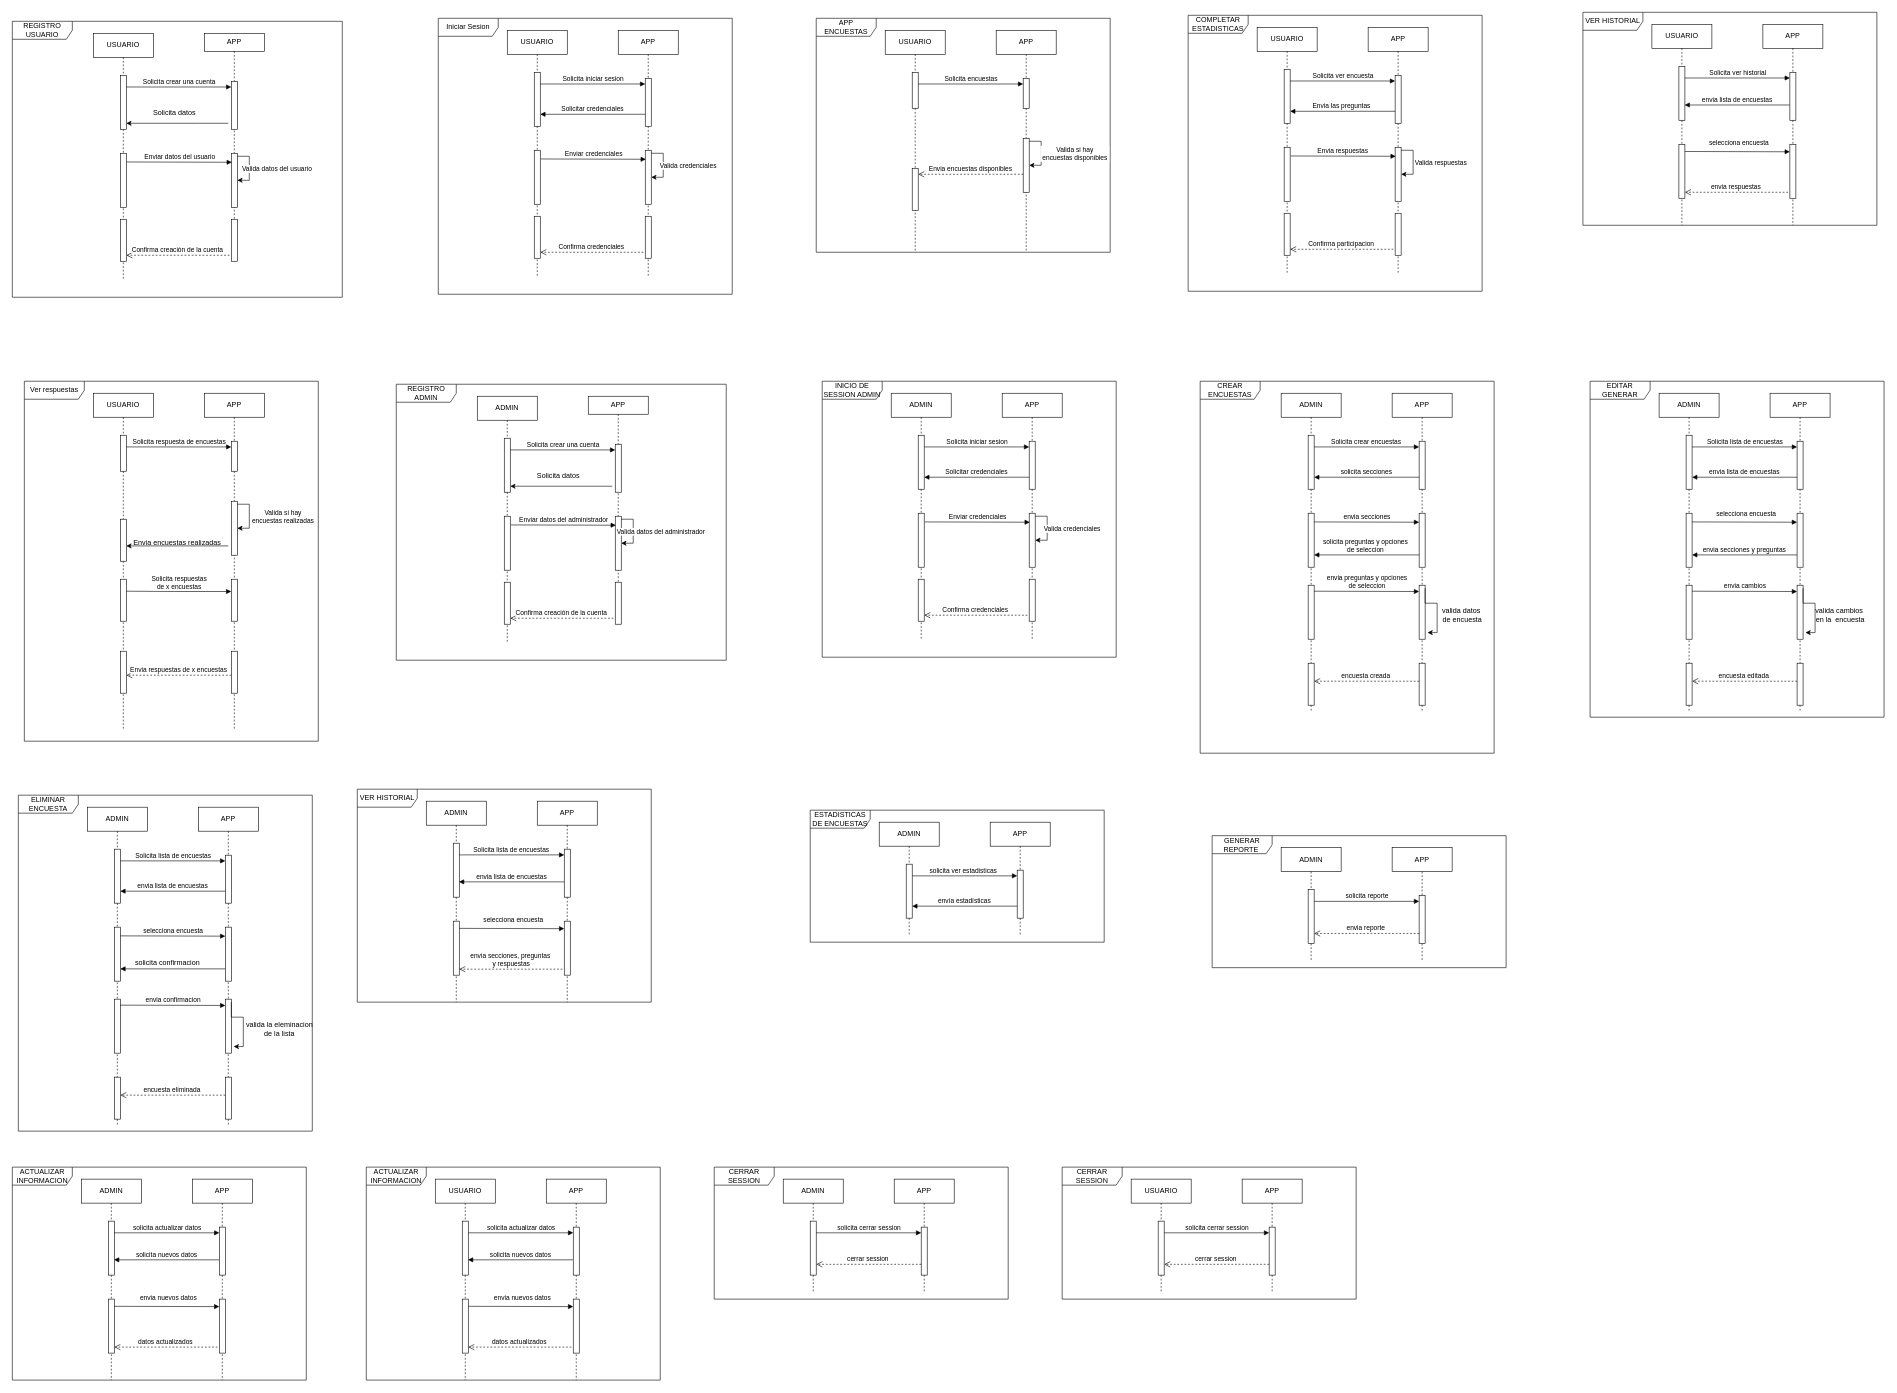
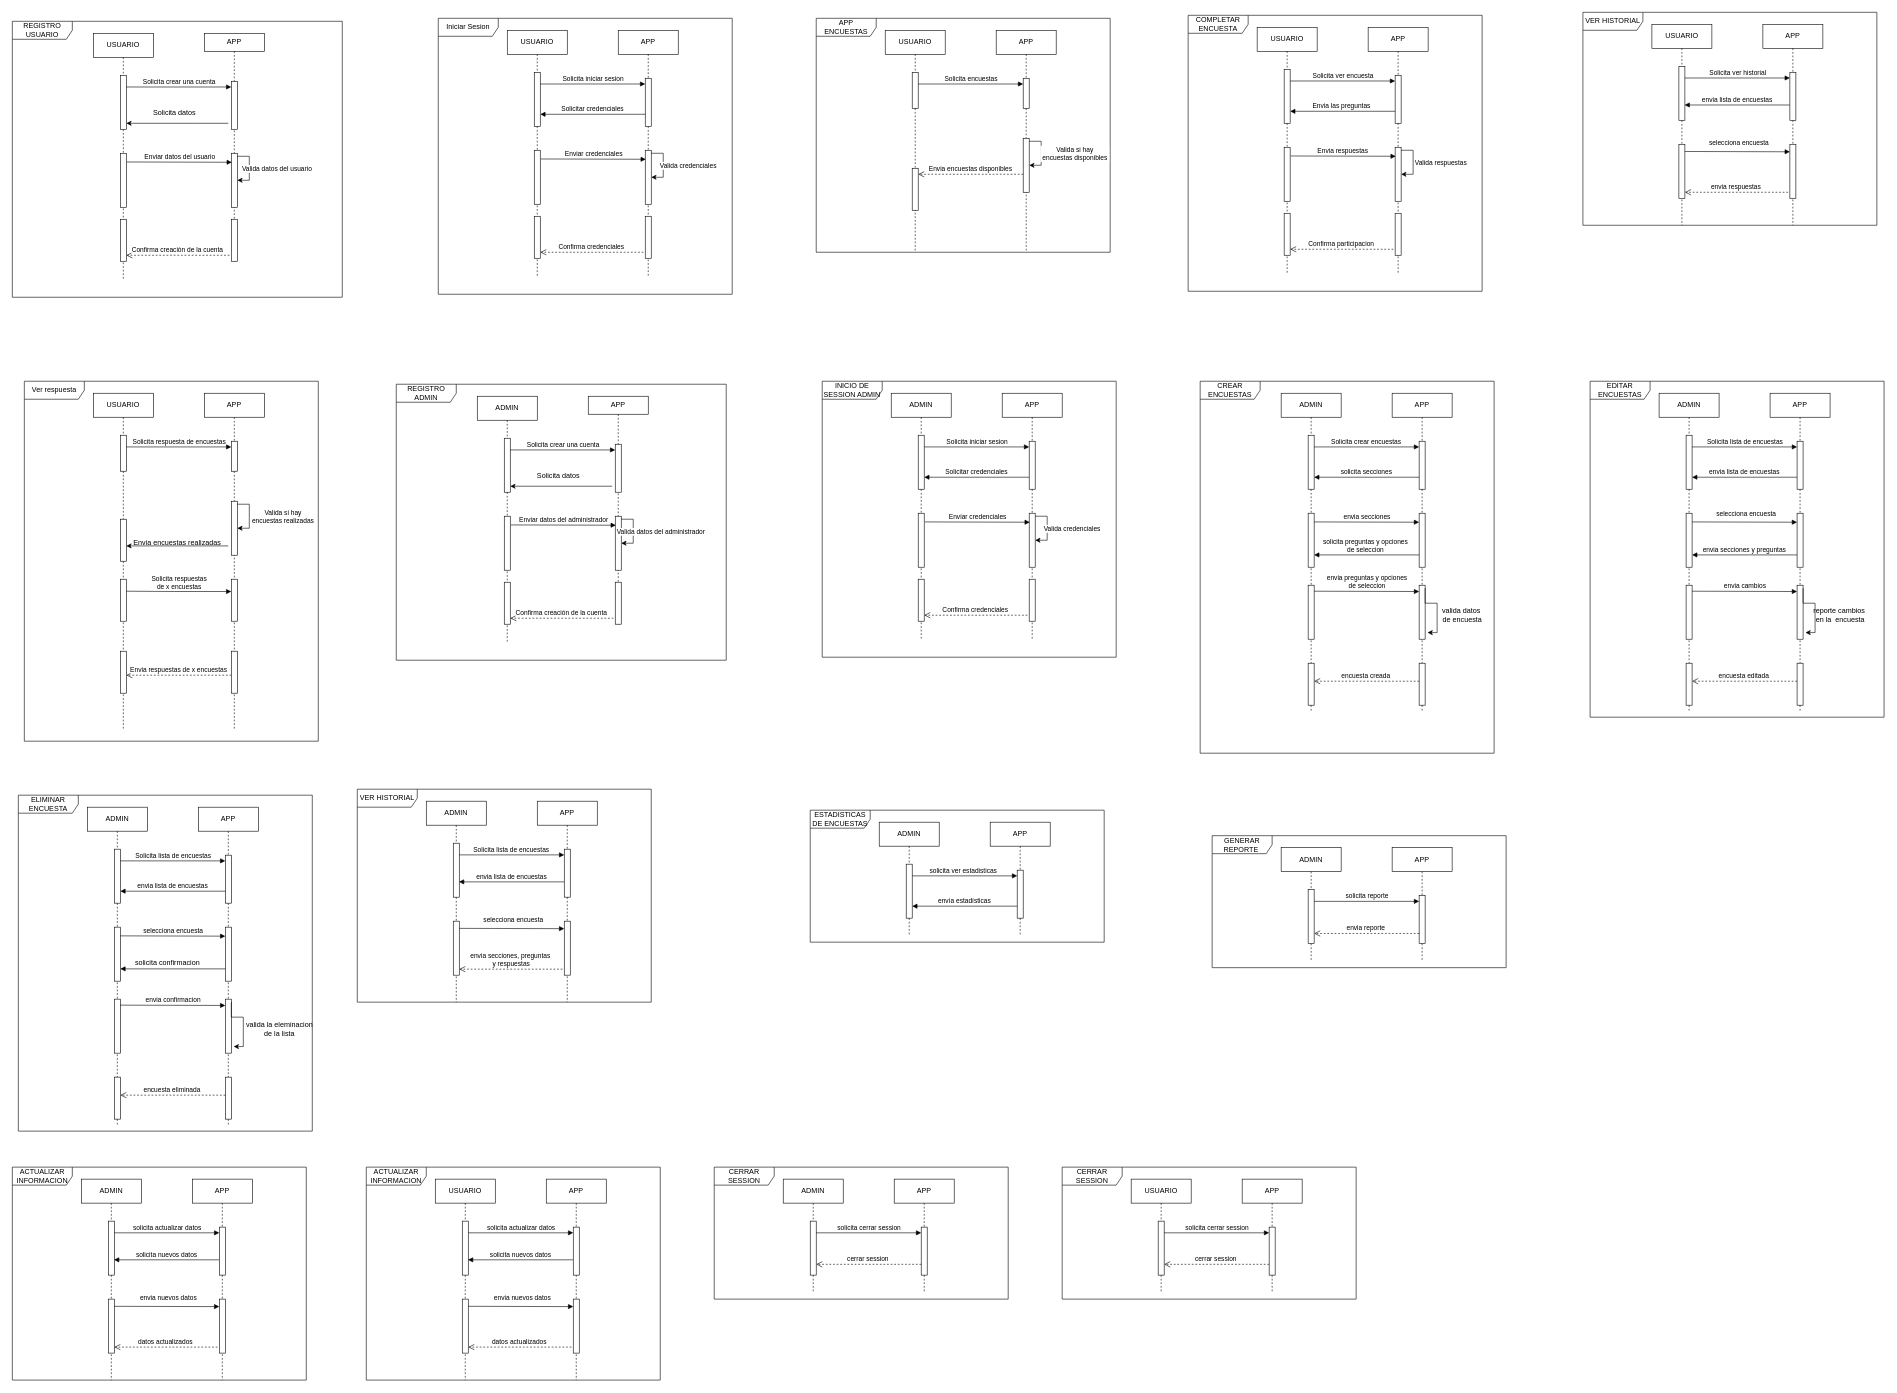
node "COMPLETAR ESTADISTICAS": label "COMPLETAR ESTADISTICAS" -> "COMPLETAR ENCUESTA"
node "Ver respuestas": label "Ver respuestas" -> "Ver respuesta"
node "EDITAR GENERAR": label "EDITAR GENERAR" -> "EDITAR ENCUESTAS"
node "valida cambios en la encuesta": label "valida cambios en la encuesta" -> "reporte cambios en la encuesta"
